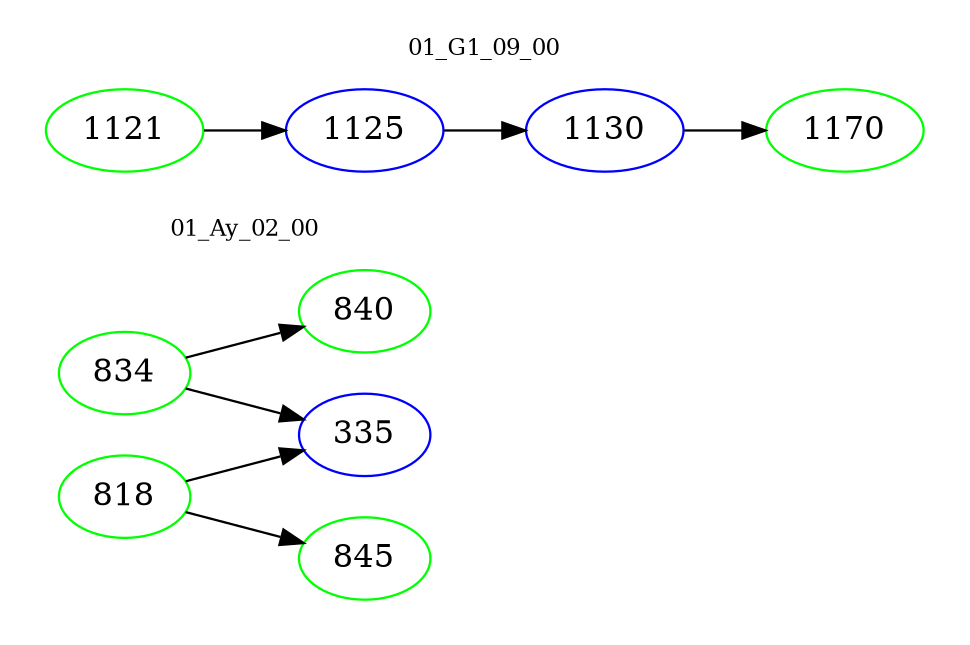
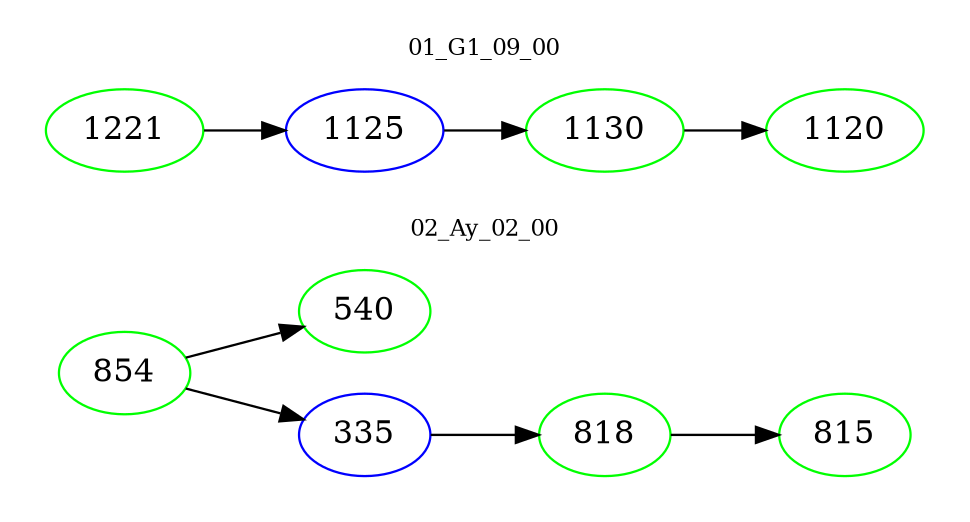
node "1121": label "1121" -> "1221"
node "1130": color blue -> green
node "1170": label "1170" -> "1120"
cluster "01_Ay_02_00": label "01_Ay_02_00" -> "02_Ay_02_00"
node "840": label "840" -> "540"
node "834": label "834" -> "854"
edge "818" -> "335": reversed
node "845": label "845" -> "815"
